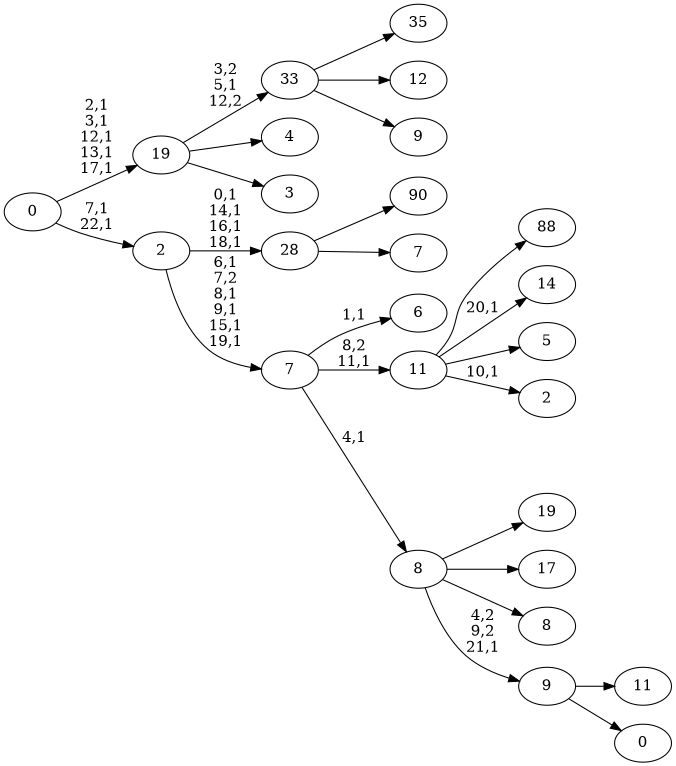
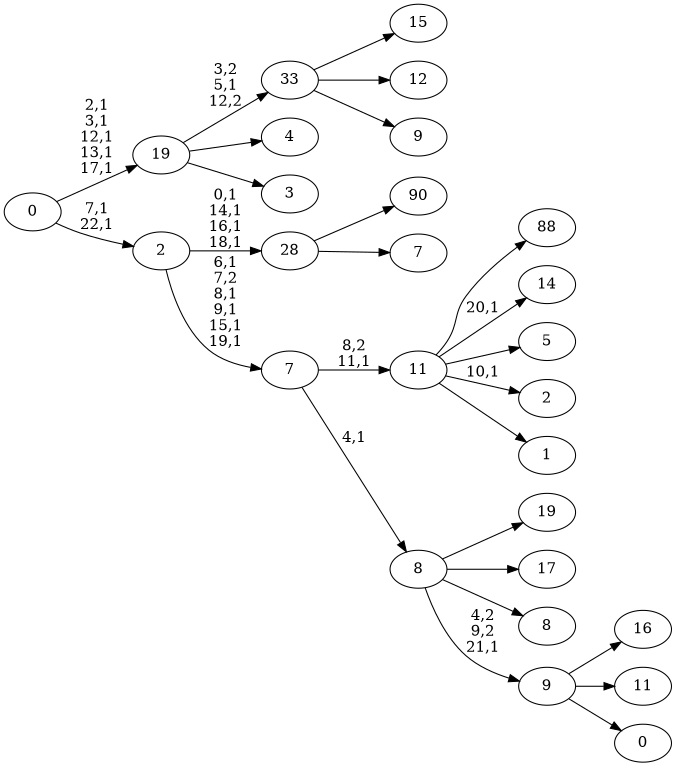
node "35": label "35" -> "15"
node "6": removed
node "1": added
node "16": added
